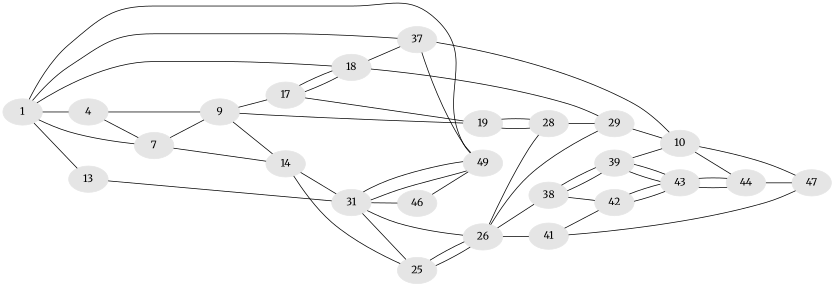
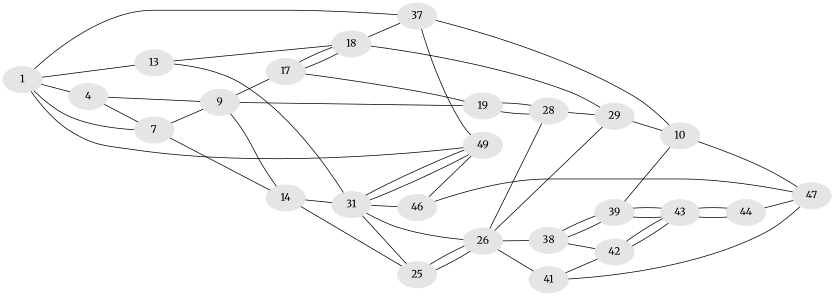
edge "18" -- "1": now "18" -- "13"
edge "10" -- "44": removed
edge "47" -- "46": added
